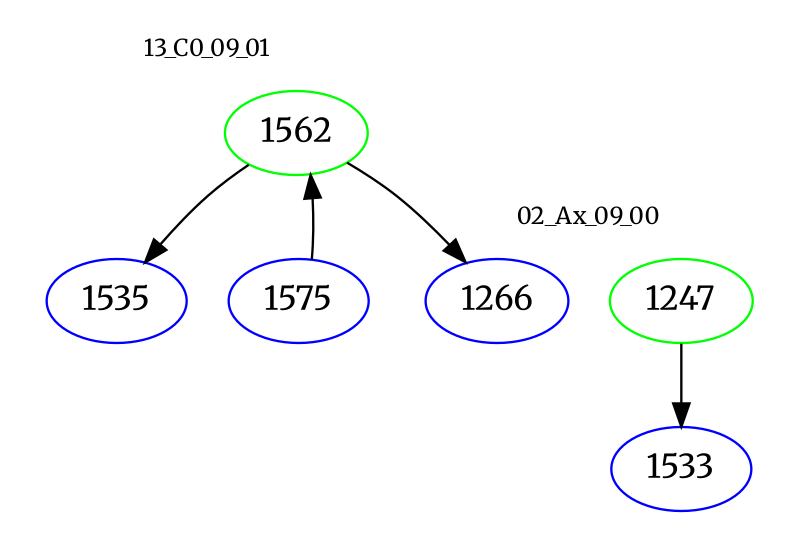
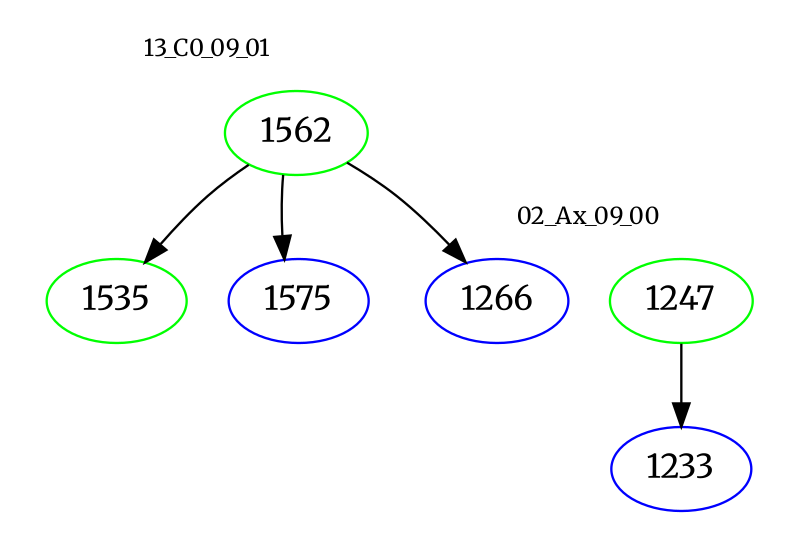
edge "1575" -> "1562": reversed
node "1535": color blue -> green
node "1533": label "1533" -> "1233"
